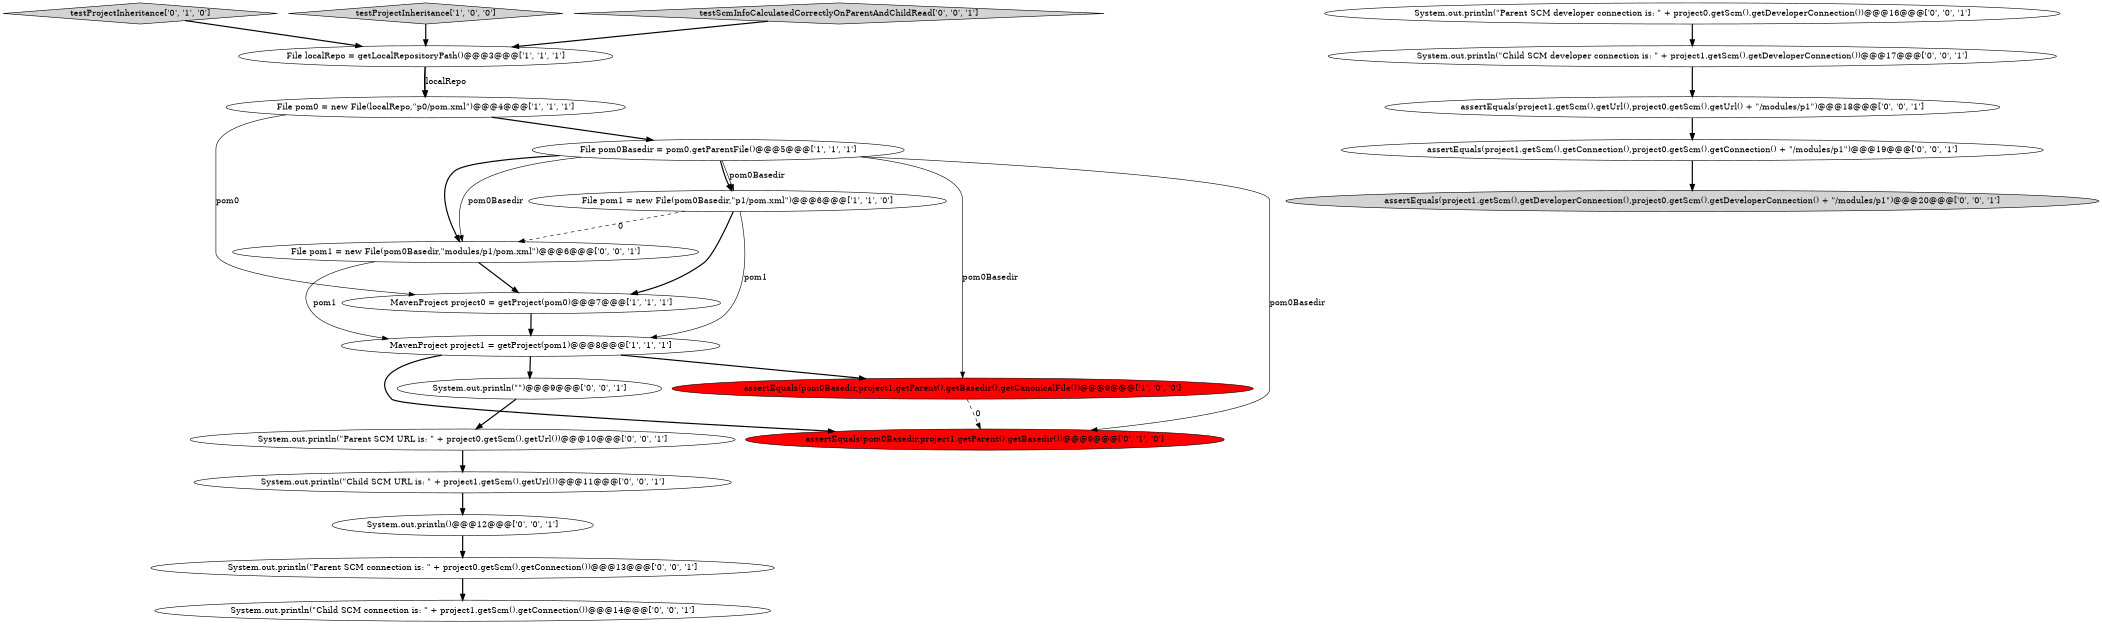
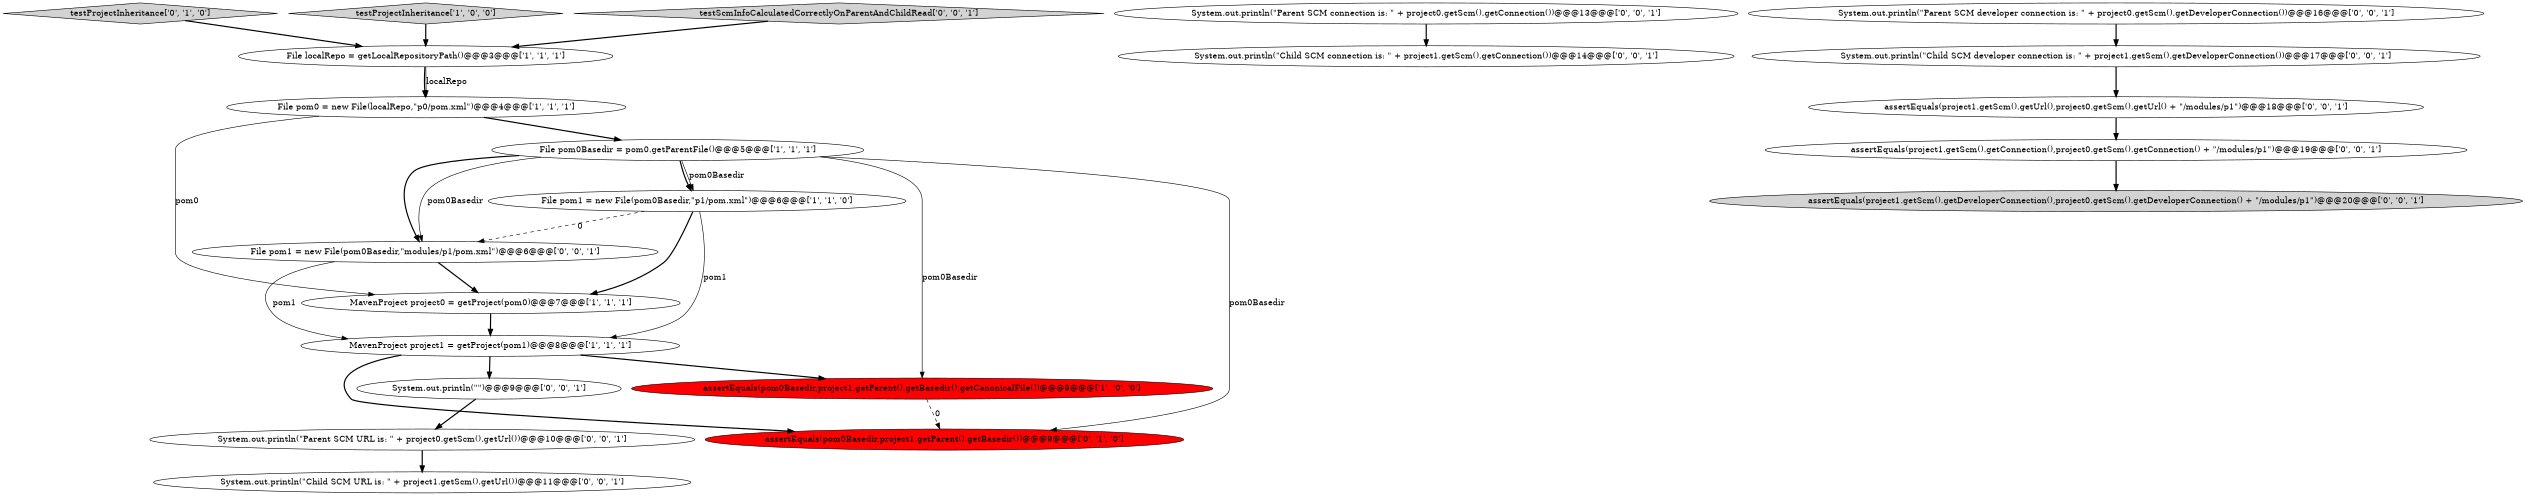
node "System.out.println()@@@12@@@['0', '0', '1']": removed
